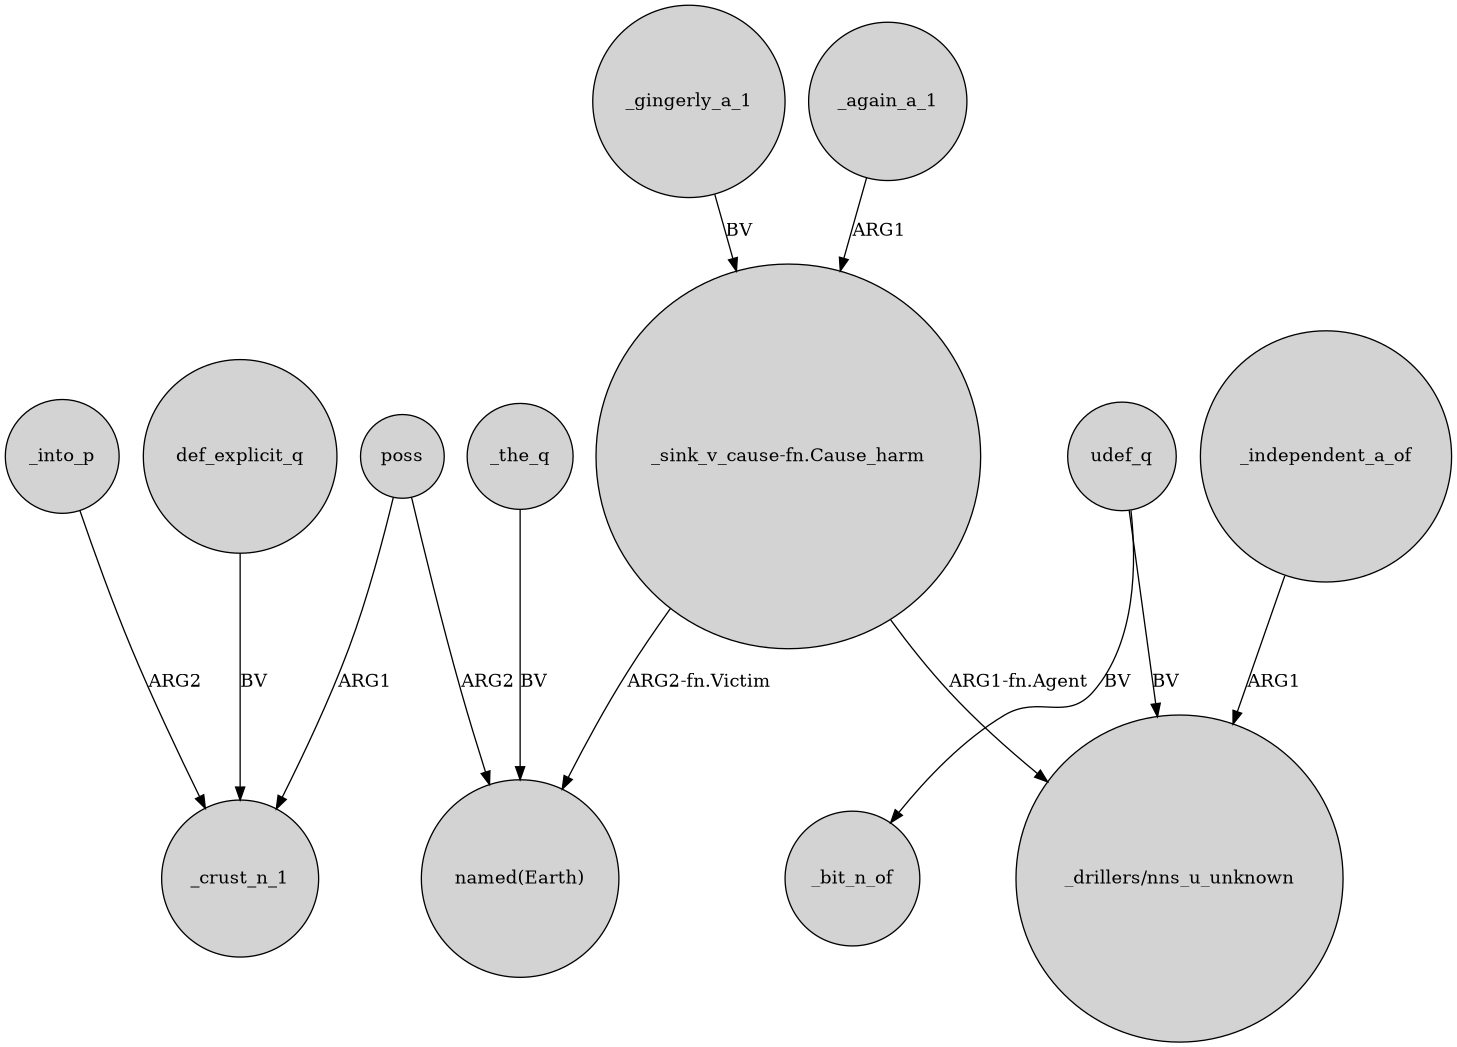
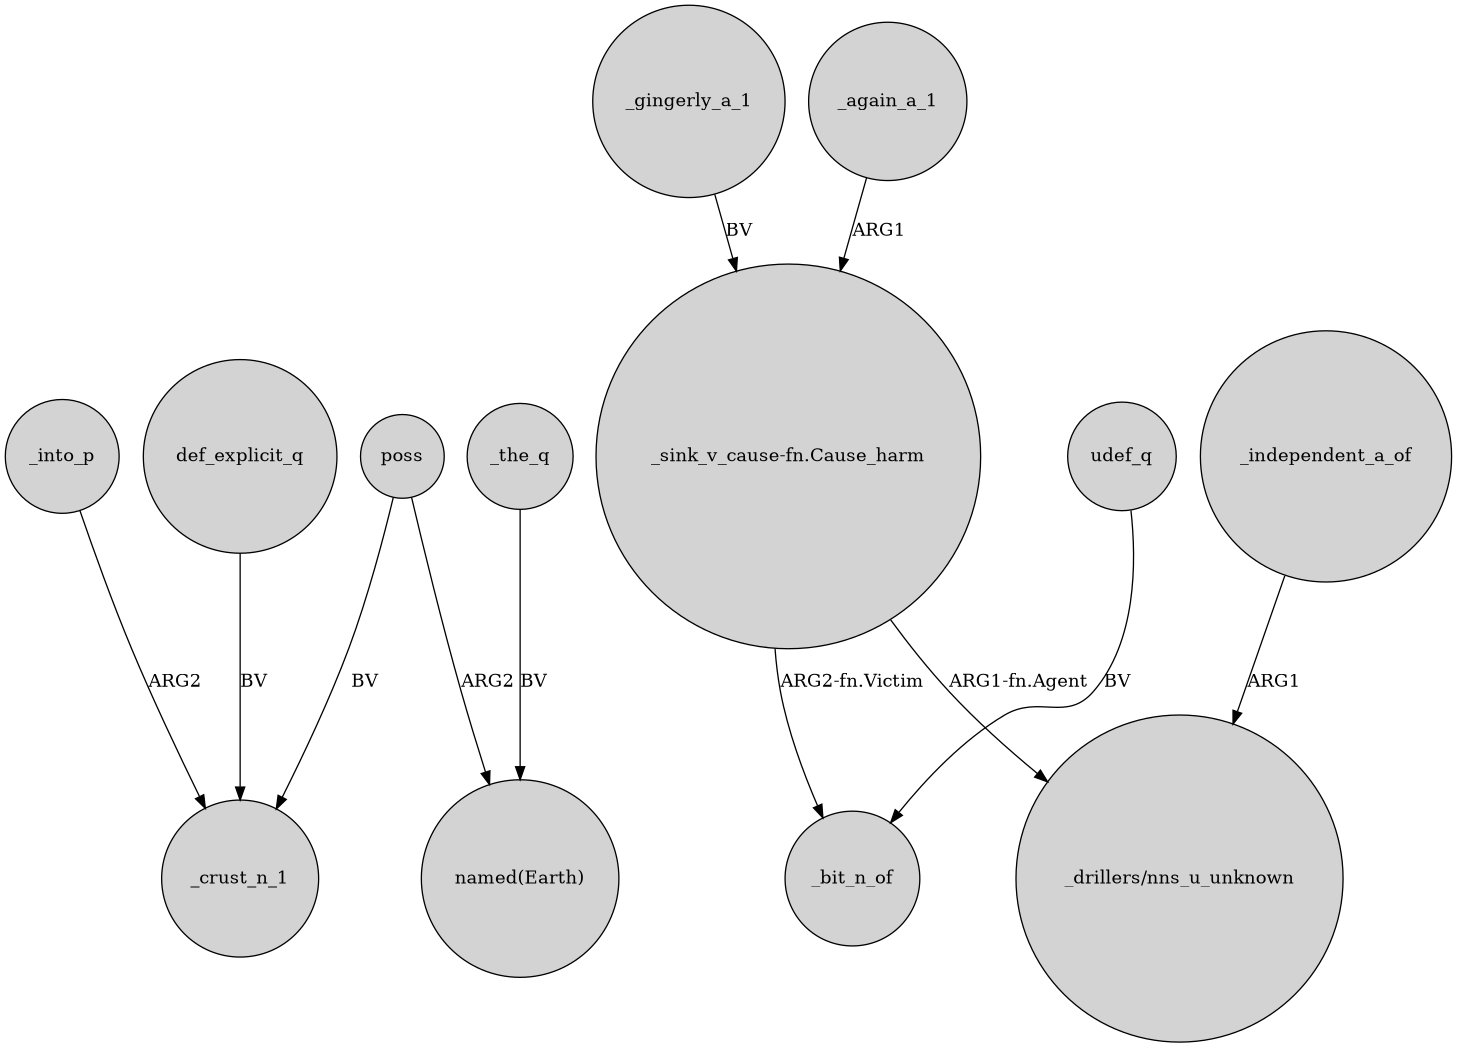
edge "udef_q" -> "_drillers/nns_u_unknown": removed, label "BV"
edge "poss" -> "_crust_n_1": label "ARG1" -> "BV"
edge "_sink_v_cause-fn.Cause_harm" -> "named(Earth)": now "_sink_v_cause-fn.Cause_harm" -> "_bit_n_of"
